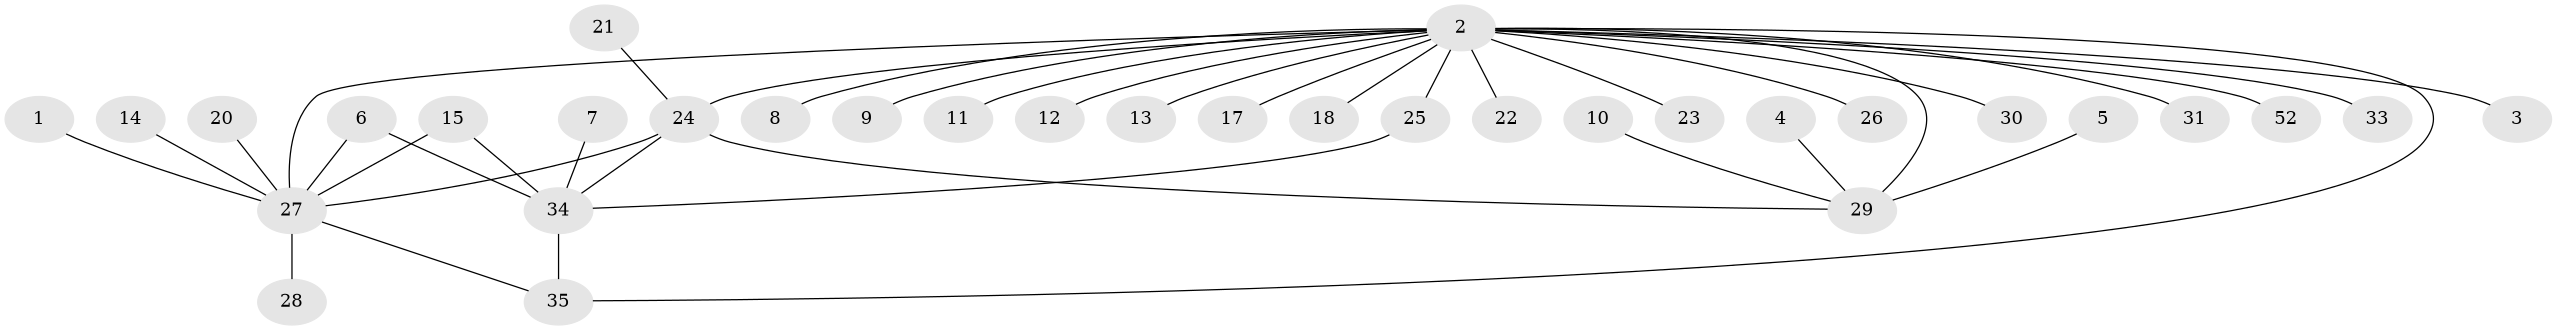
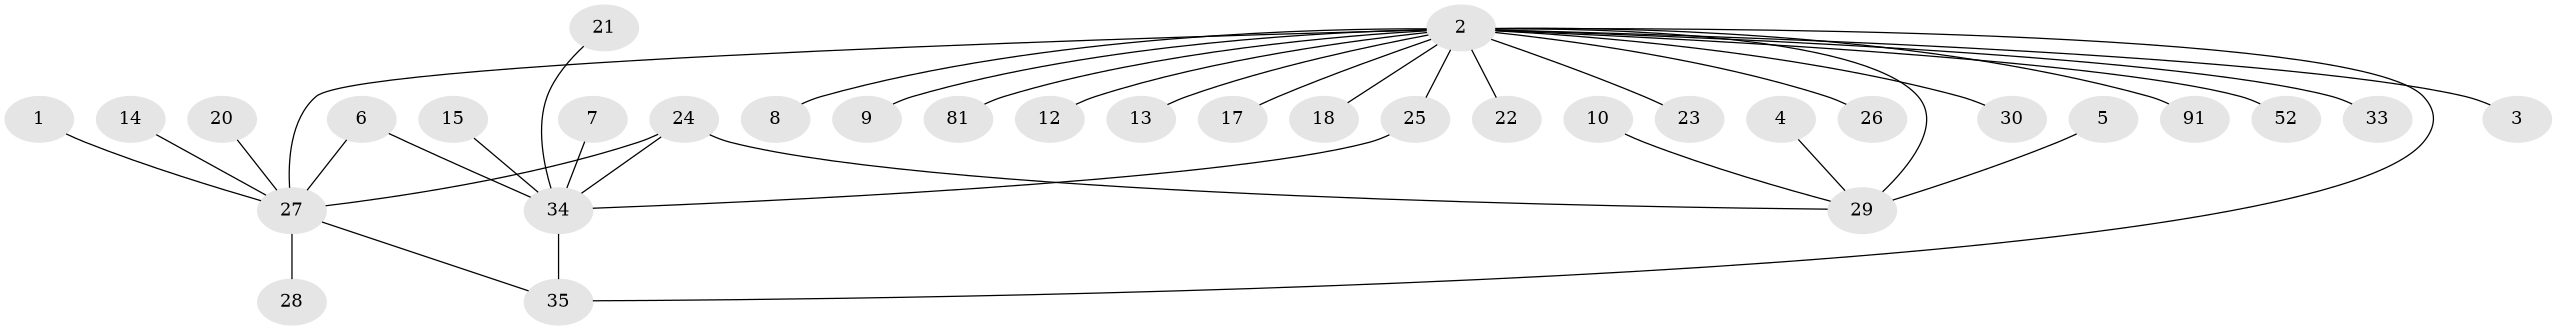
edge "2" -- "24": removed
edge "21" -- "24": now "21" -- "34"
node "11": label "11" -> "81"
node "31": label "31" -> "91"
edge "15" -- "27": removed
